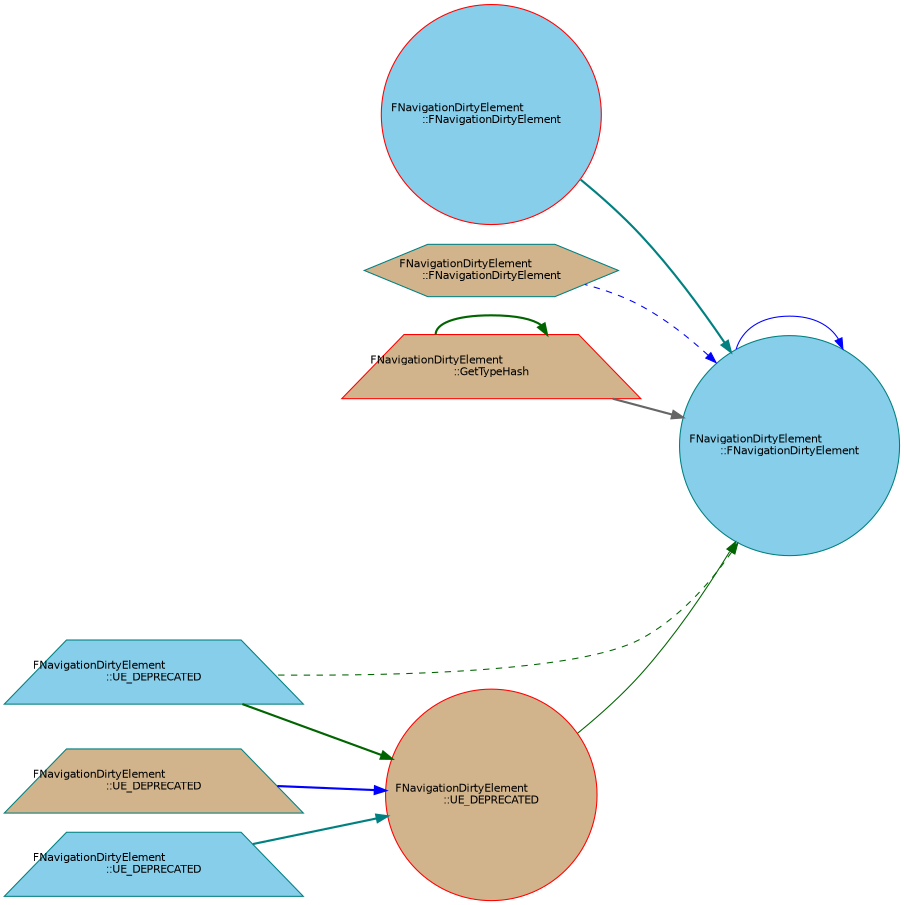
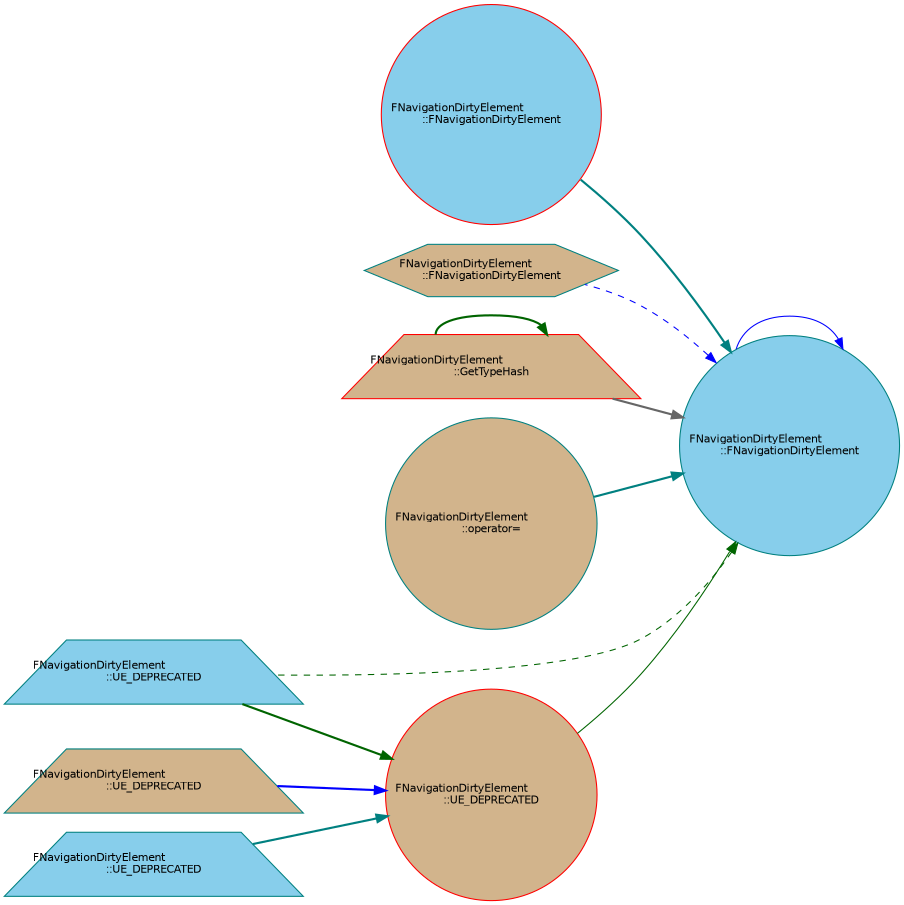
node "FNavigationDirtyElement ::operator=": added
